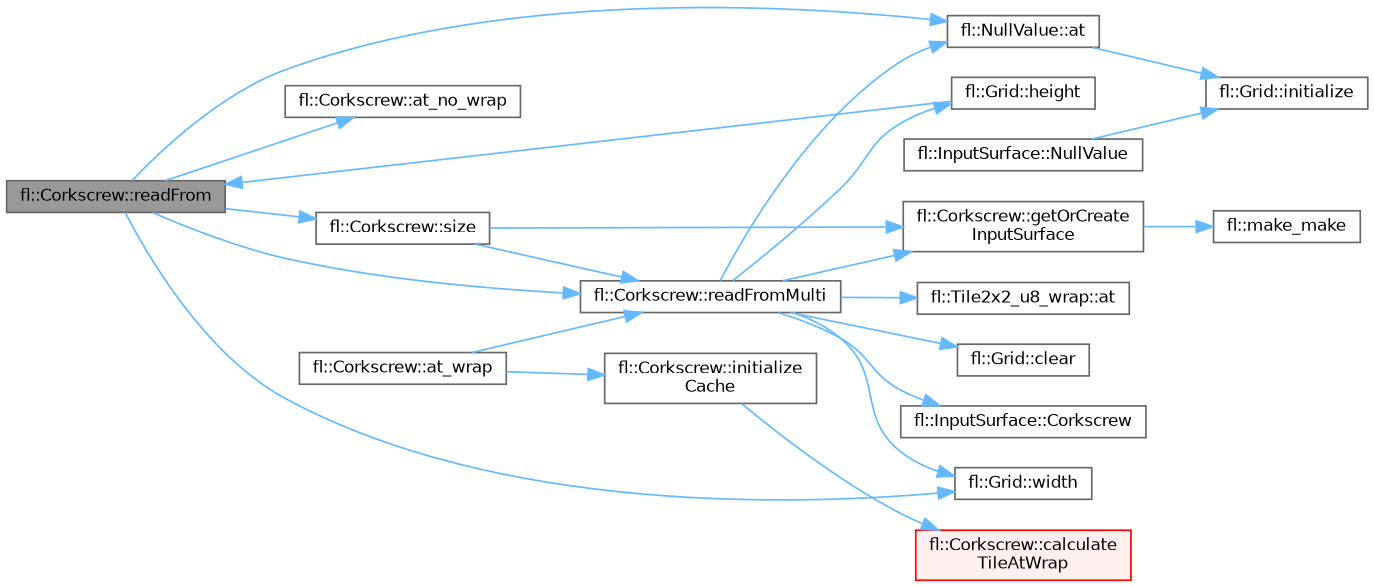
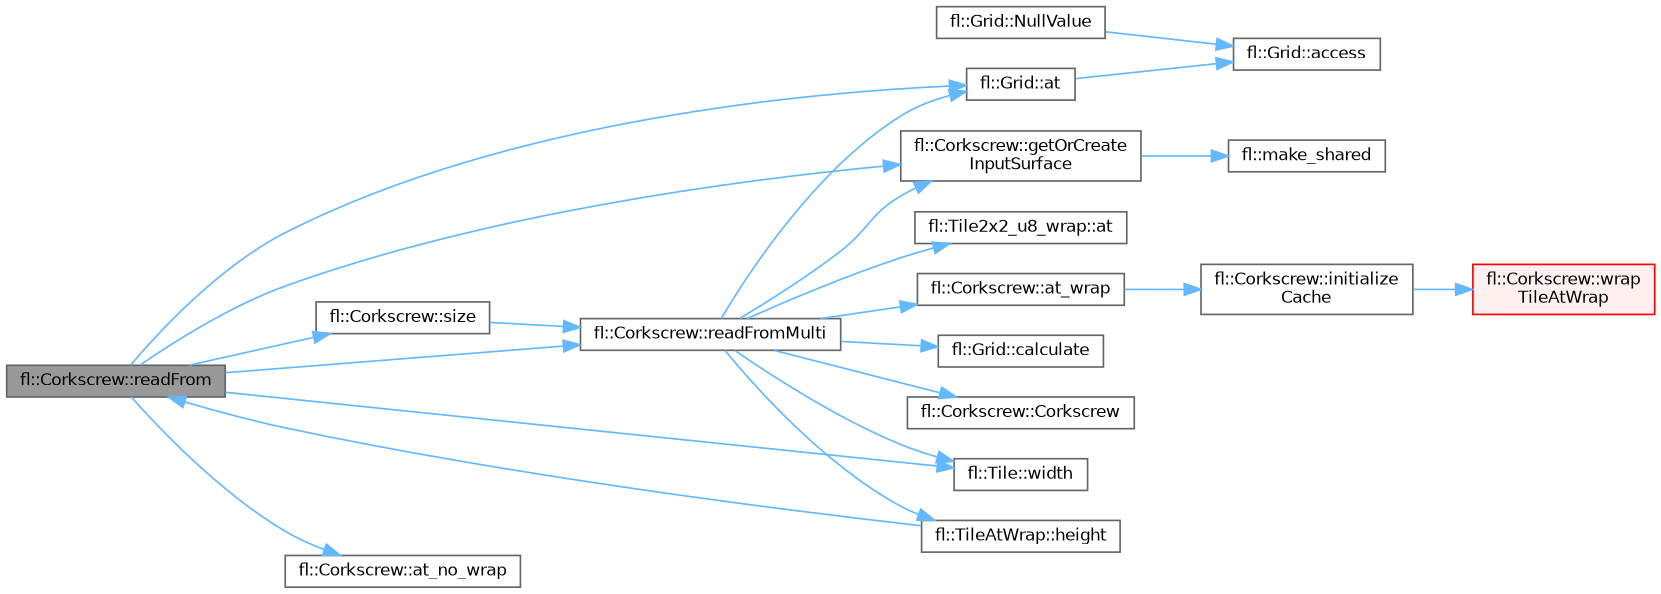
node "fl::NullValue::at": label "fl::NullValue::at" -> "fl::Grid::at"
node "fl::Grid::height": label "fl::Grid::height" -> "fl::TileAtWrap::height"
node "fl::Grid::initialize": label "fl::Grid::initialize" -> "fl::Grid::access"
node "fl::InputSurface::NullValue": label "fl::InputSurface::NullValue" -> "fl::Grid::NullValue"
node "fl::make_make": label "fl::make_make" -> "fl::make_shared"
edge "fl::Corkscrew::size" -> "fl::Corkscrew::getOrCreate InputSurface": now "fl::Corkscrew::readFrom" -> "fl::Corkscrew::getOrCreate InputSurface"
edge "fl::Corkscrew::at_wrap" -> "fl::Corkscrew::readFromMulti": reversed
node "fl::Grid::clear": label "fl::Grid::clear" -> "fl::Grid::calculate"
node "fl::InputSurface::Corkscrew": label "fl::InputSurface::Corkscrew" -> "fl::Corkscrew::Corkscrew"
node "fl::Grid::width": label "fl::Grid::width" -> "fl::Tile::width"
node "fl::Corkscrew::calculate TileAtWrap": label "fl::Corkscrew::calculate TileAtWrap" -> "fl::Corkscrew::wrap TileAtWrap"
